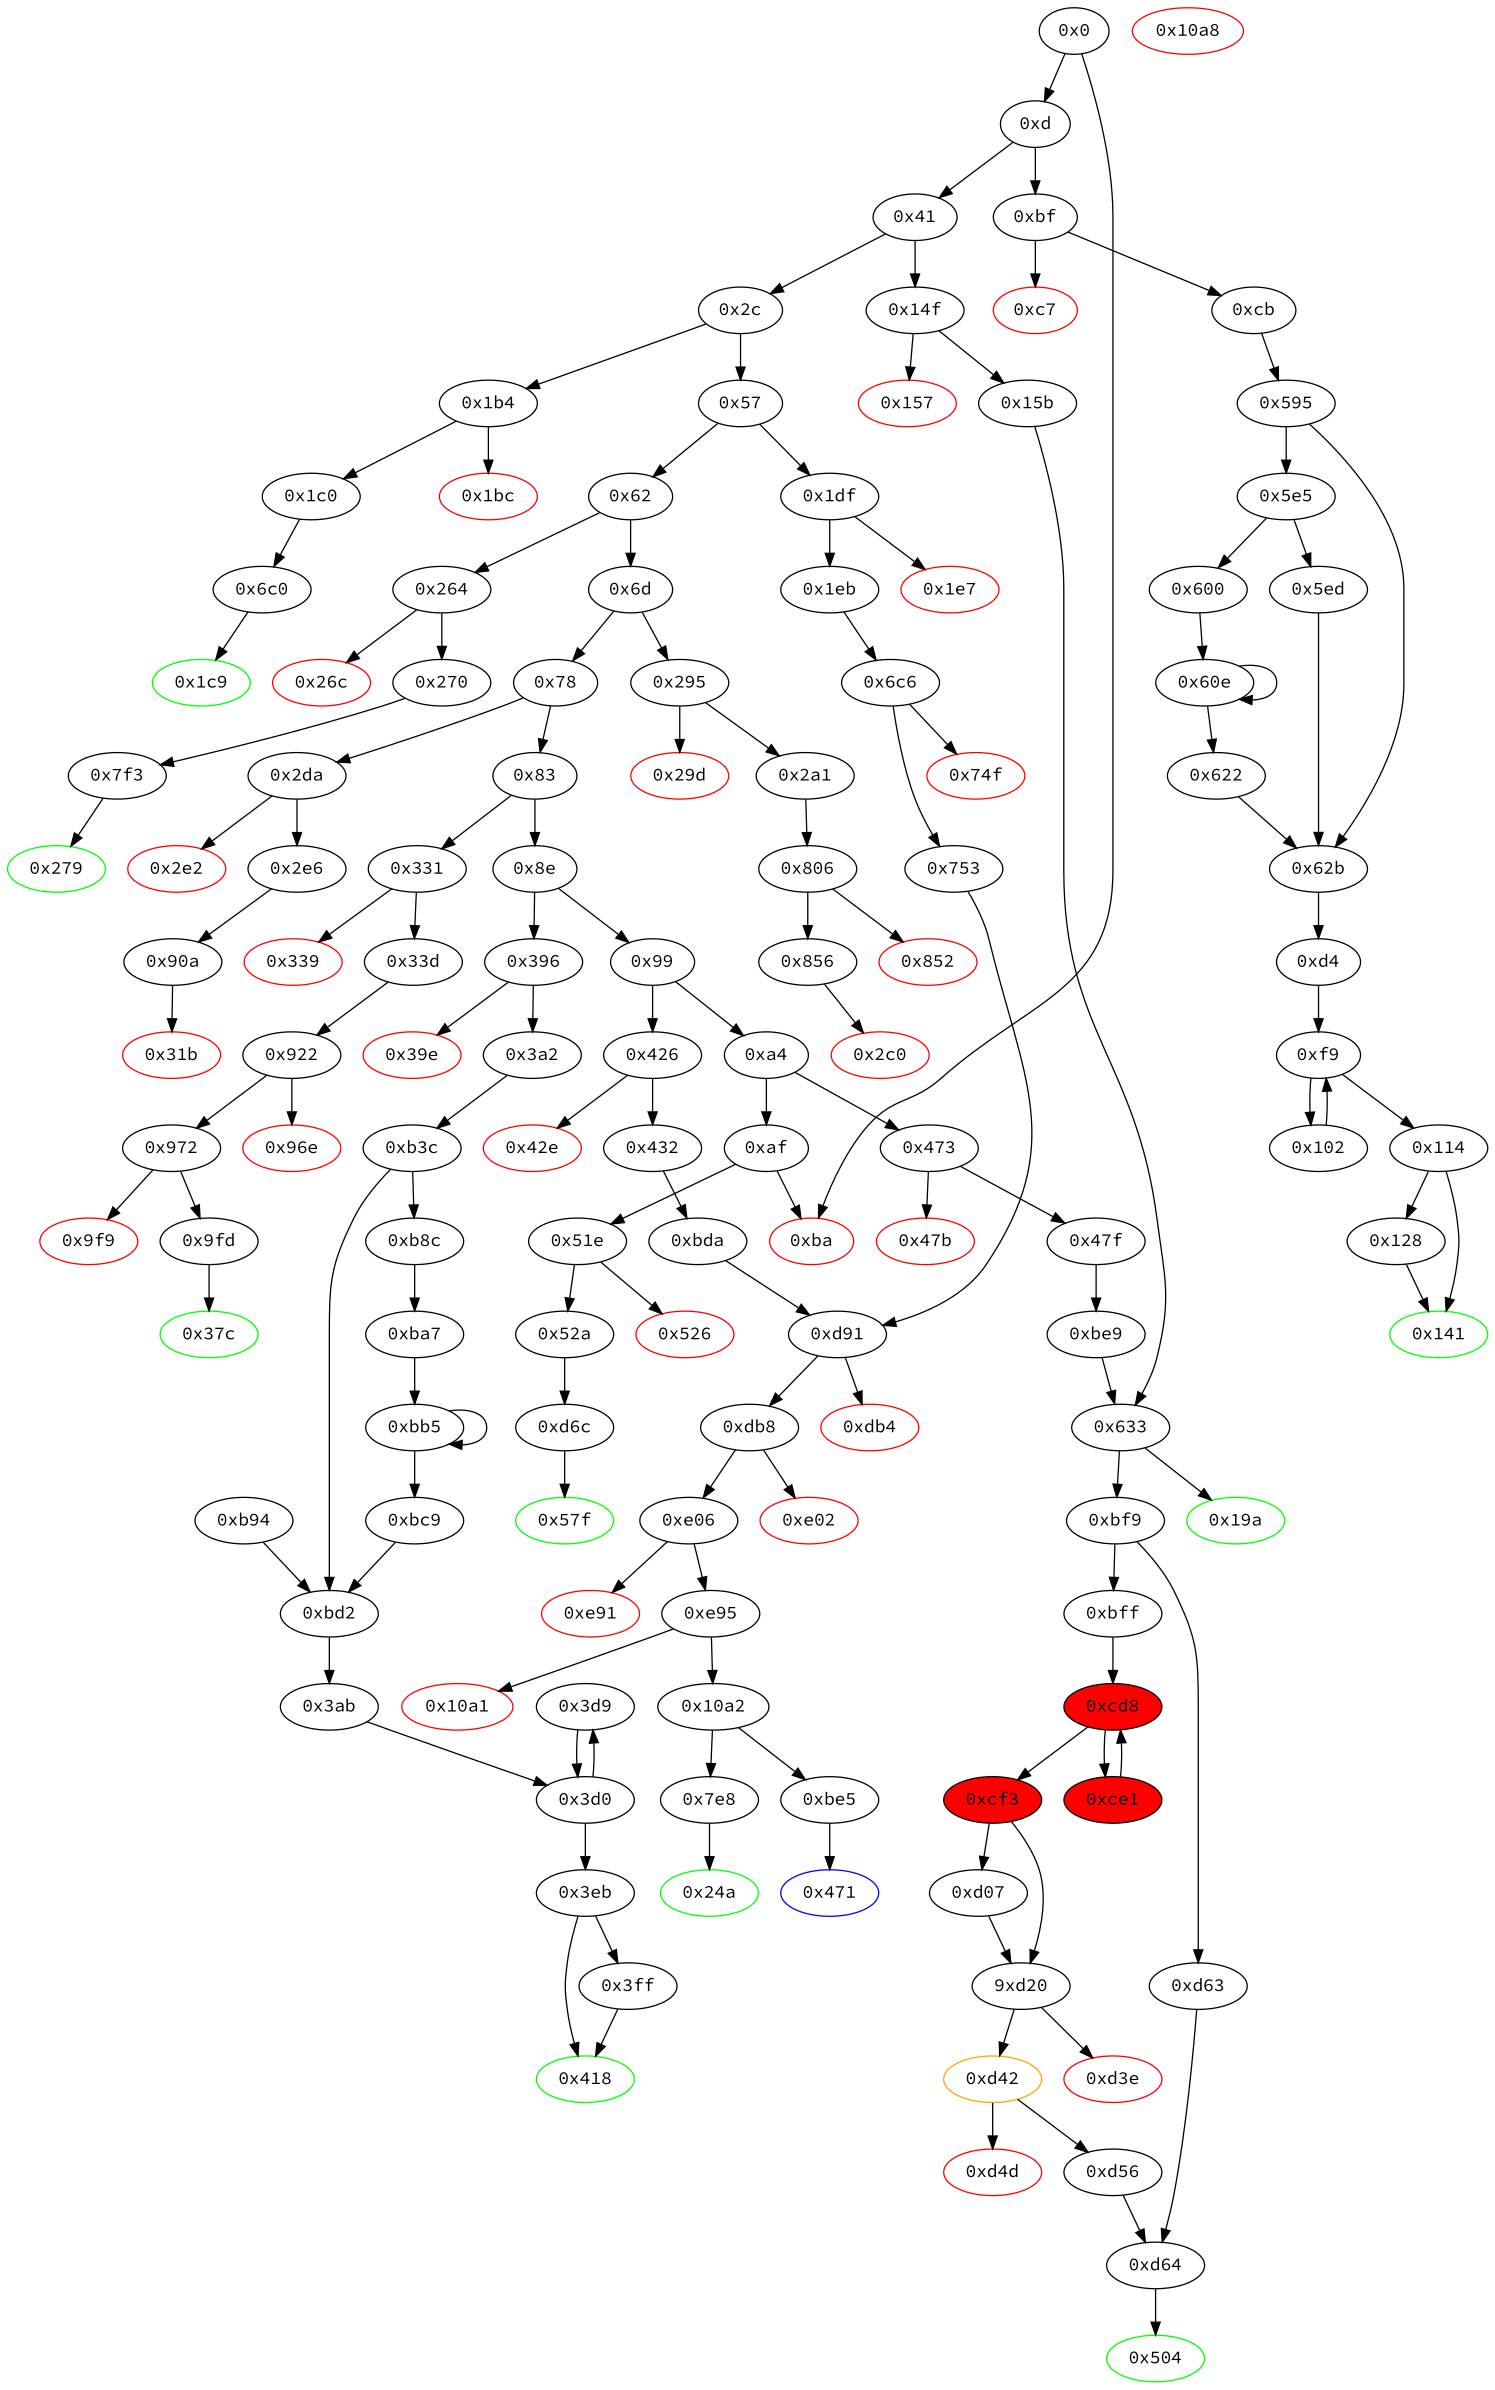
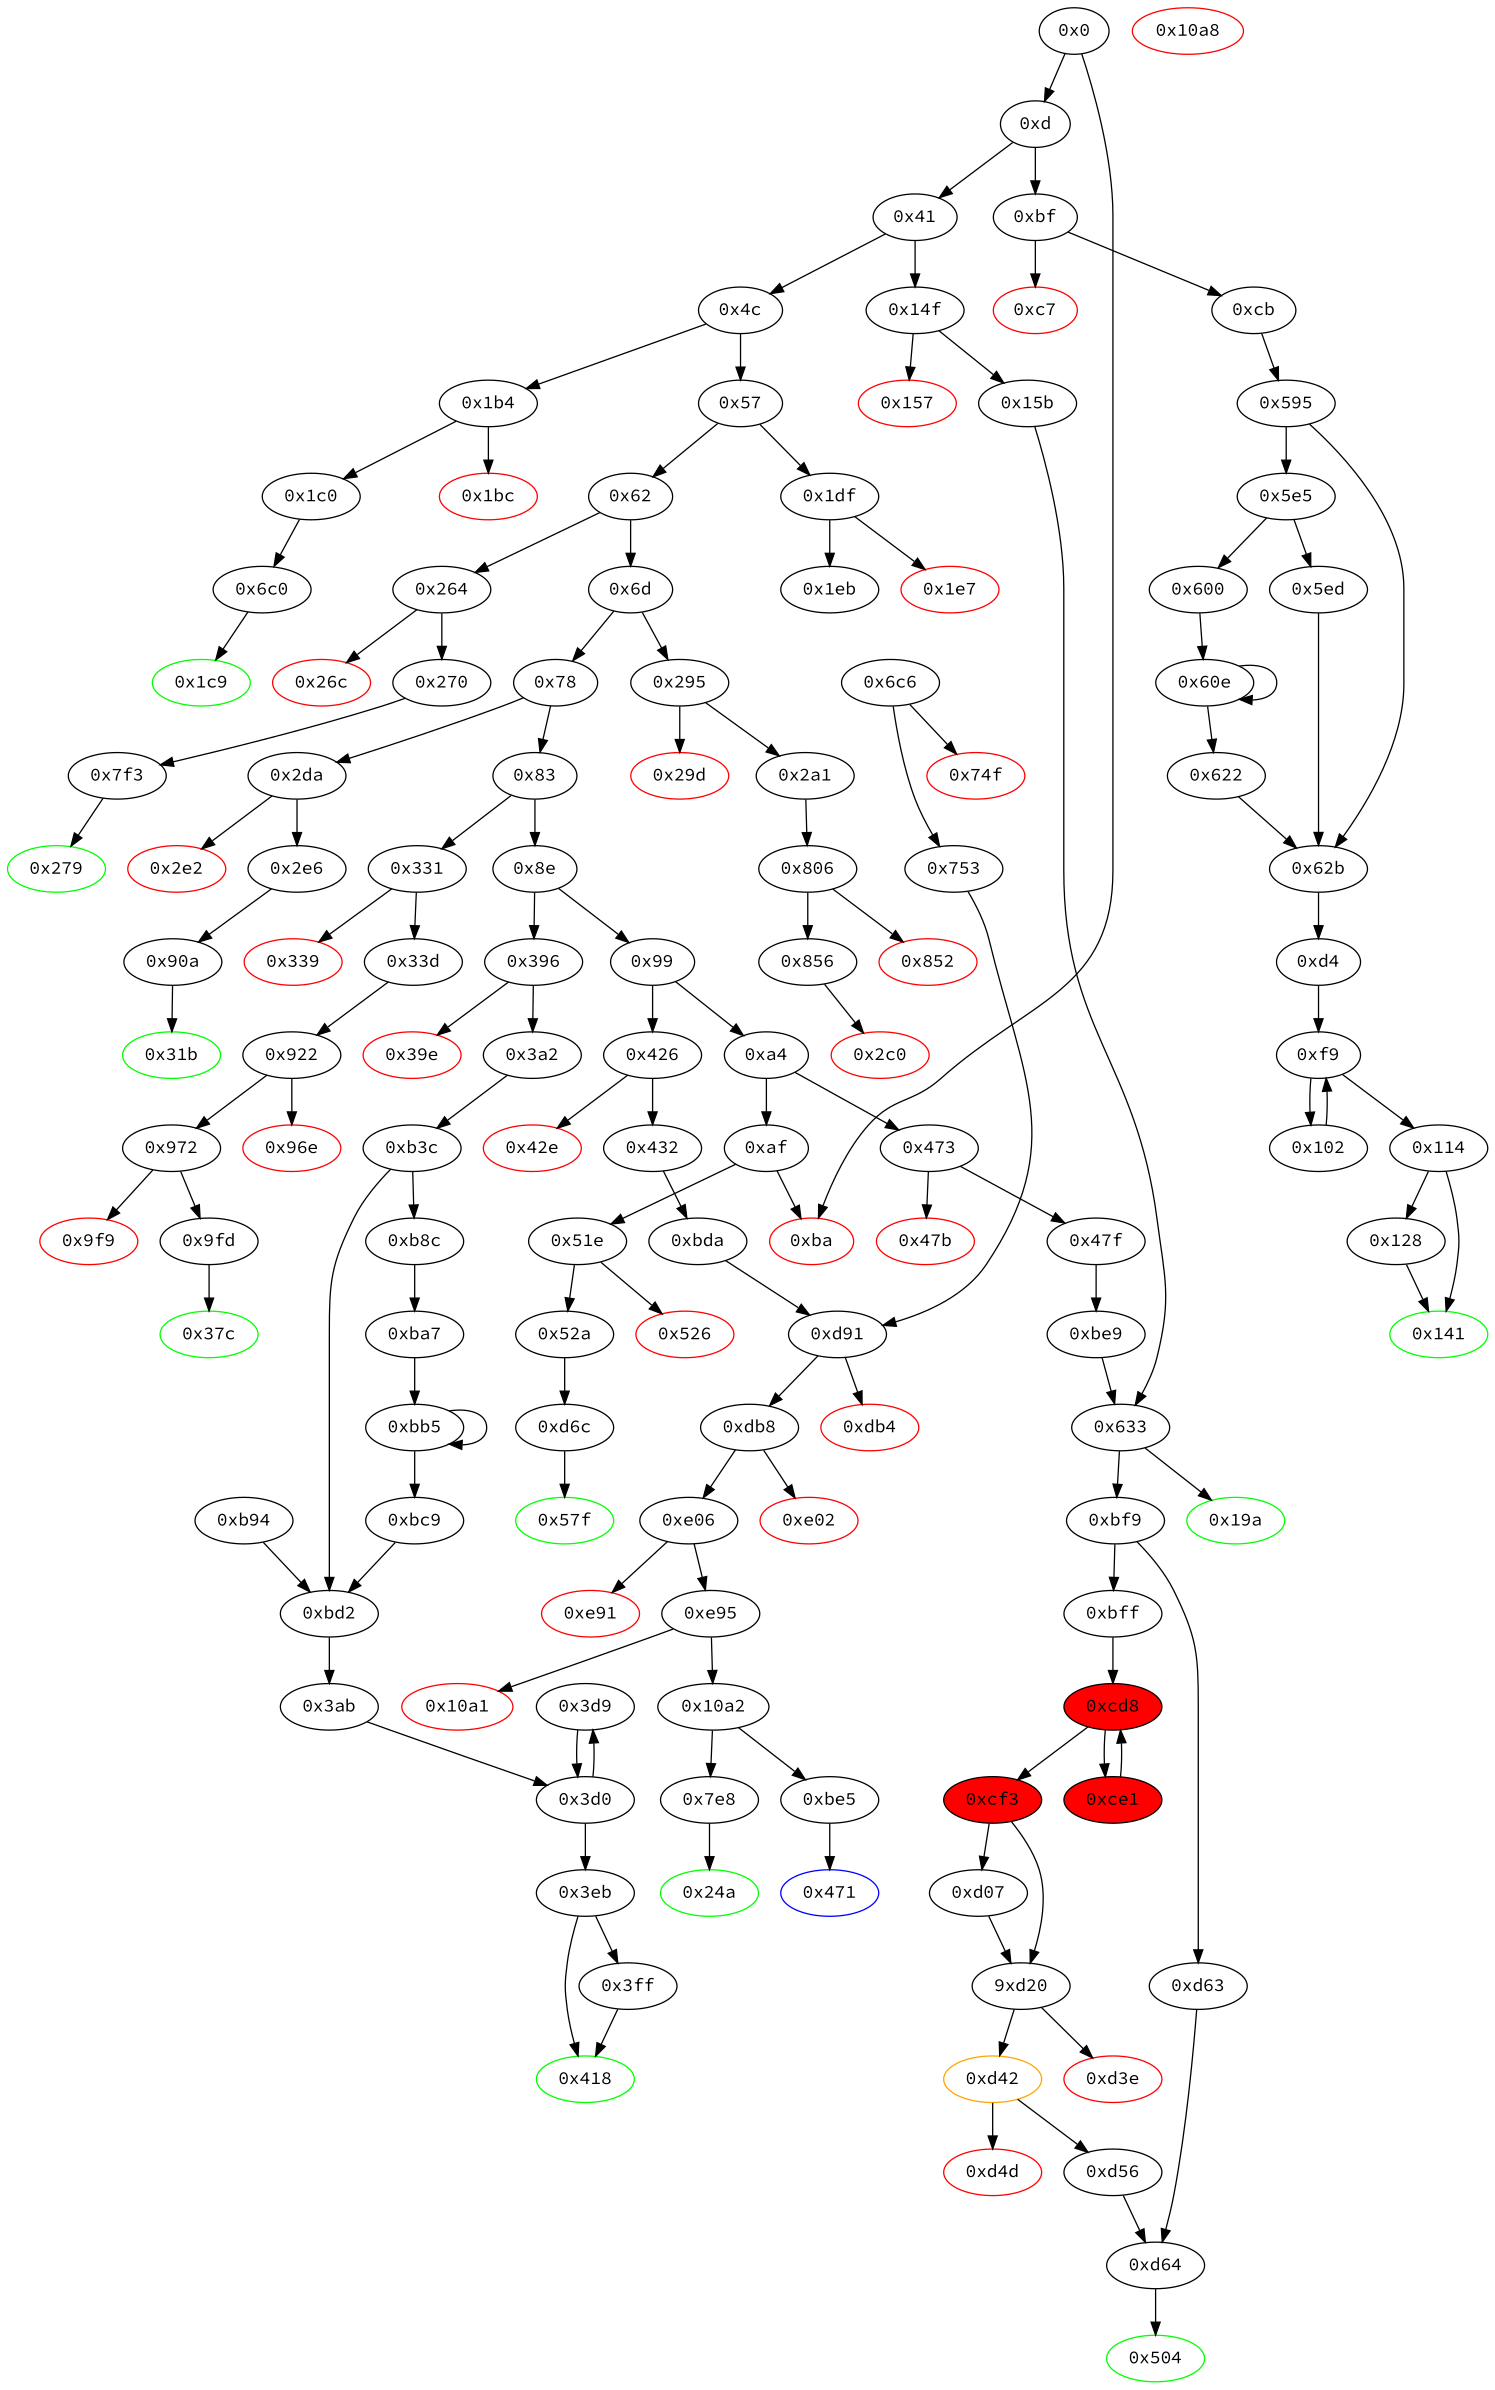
node "0x2c": label "0x2c" -> "0x4c"
edge "0x1eb" -> "0x6c6": removed
node "0x31b": color red -> green
